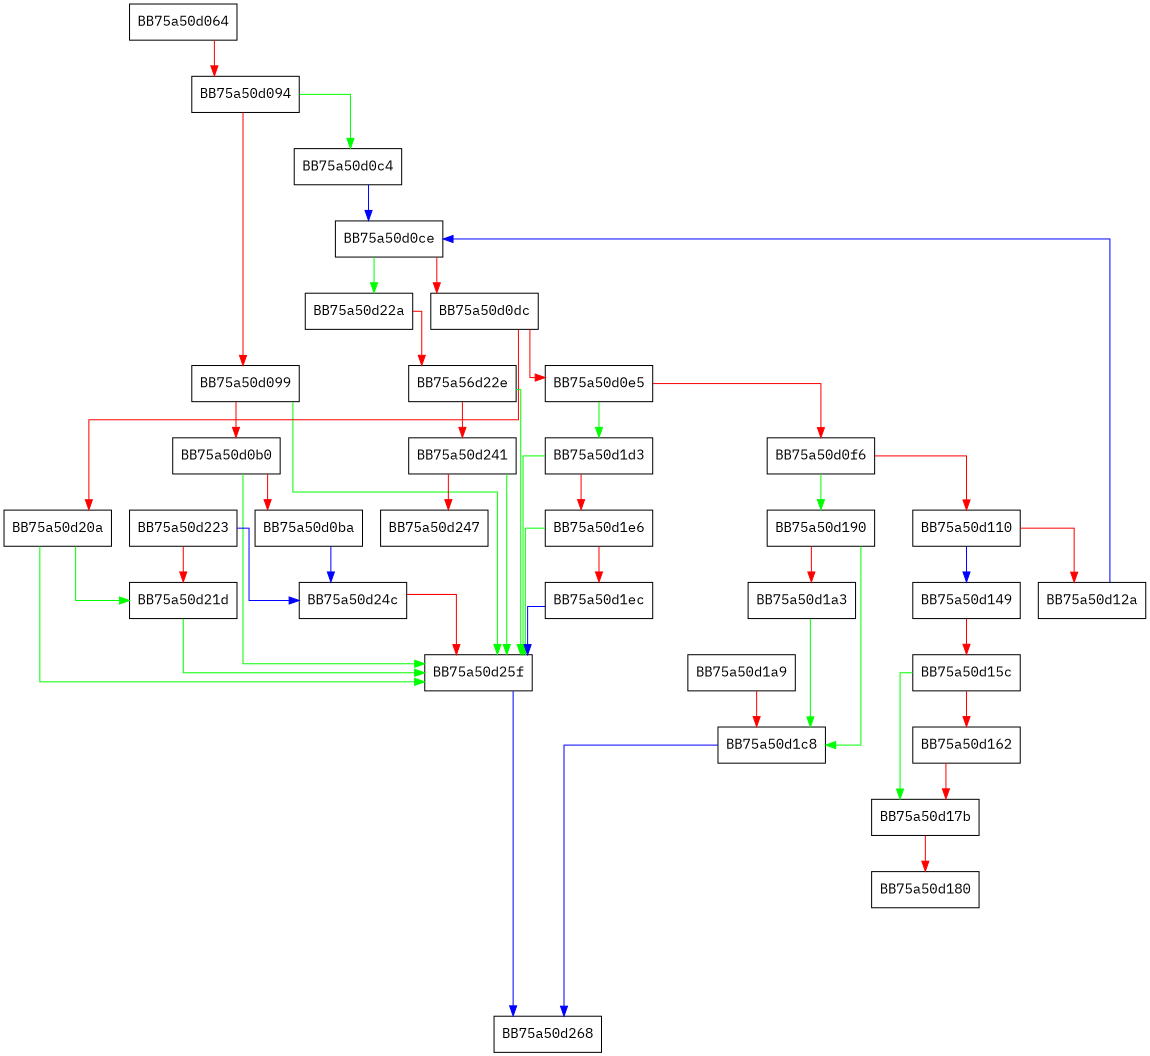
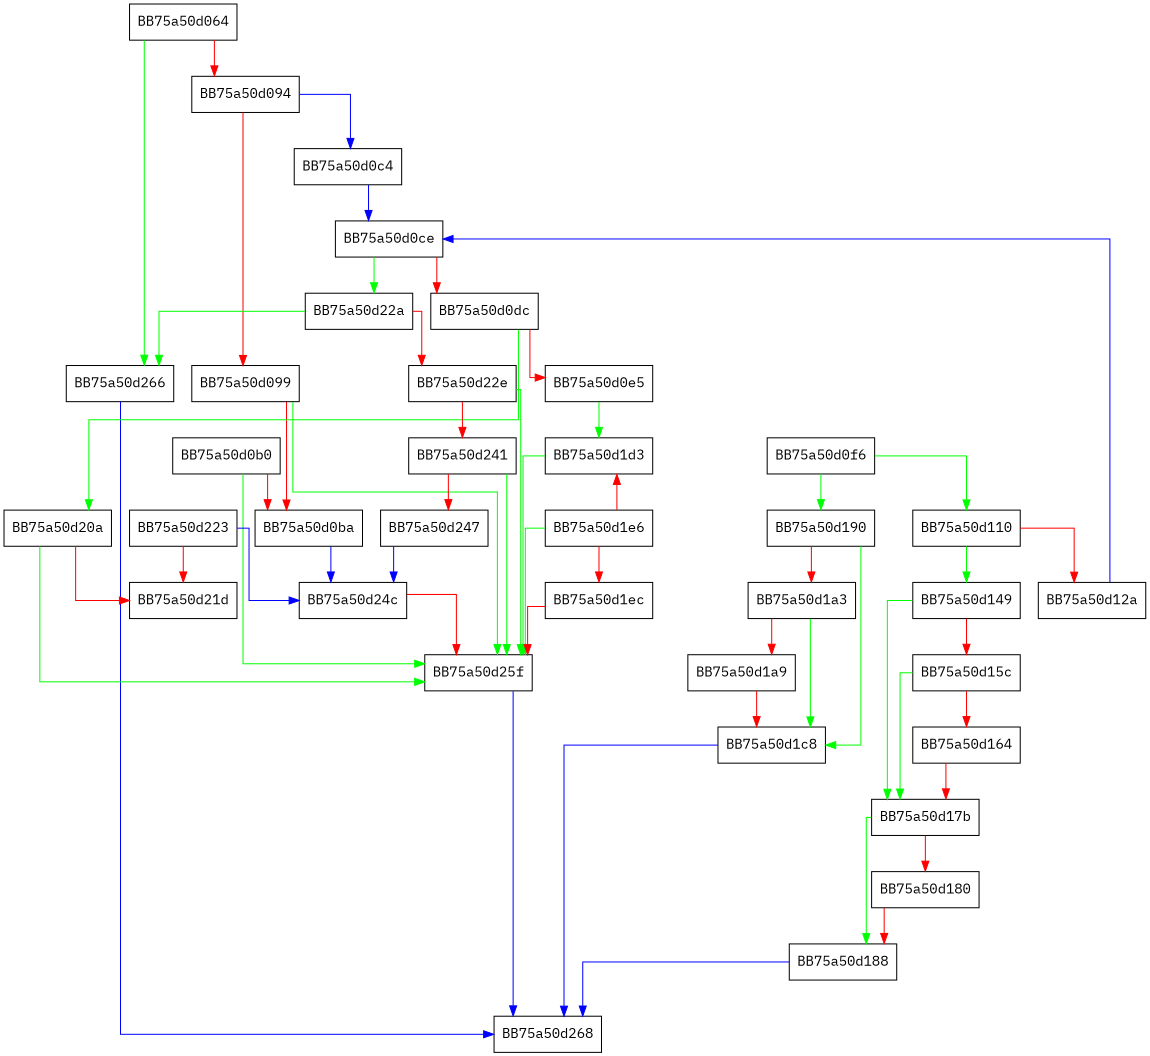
edge "BB75a50d094" -> "BB75a50d0c4": color green -> blue
node "BB75a50d266": added
node "BB75a56d22e": label "BB75a56d22e" -> "BB75a50d22e"
edge "BB75a50d0e5" -> "BB75a50d0f6": removed
edge "BB75a50d099" -> "BB75a50d0b0": now "BB75a50d099" -> "BB75a50d0ba"
edge "BB75a50d0dc" -> "BB75a50d20a": color red -> green
edge "BB75a50d0f6" -> "BB75a50d110": color red -> green
edge "BB75a50d1d3" -> "BB75a50d1e6": reversed
edge "BB75a50d247" -> "BB75a50d24c": added
edge "BB75a50d110" -> "BB75a50d149": color blue -> green
edge "BB75a50d20a" -> "BB75a50d21d": color green -> red
edge "BB75a50d1ec" -> "BB75a50d25f": color blue -> red
edge "BB75a50d1a3" -> "BB75a50d1a9": added
edge "BB75a50d21d" -> "BB75a50d25f": removed
edge "BB75a50d149" -> "BB75a50d17b": added
node "BB75a50d162": label "BB75a50d162" -> "BB75a50d164"
node "BB75a50d188": added
